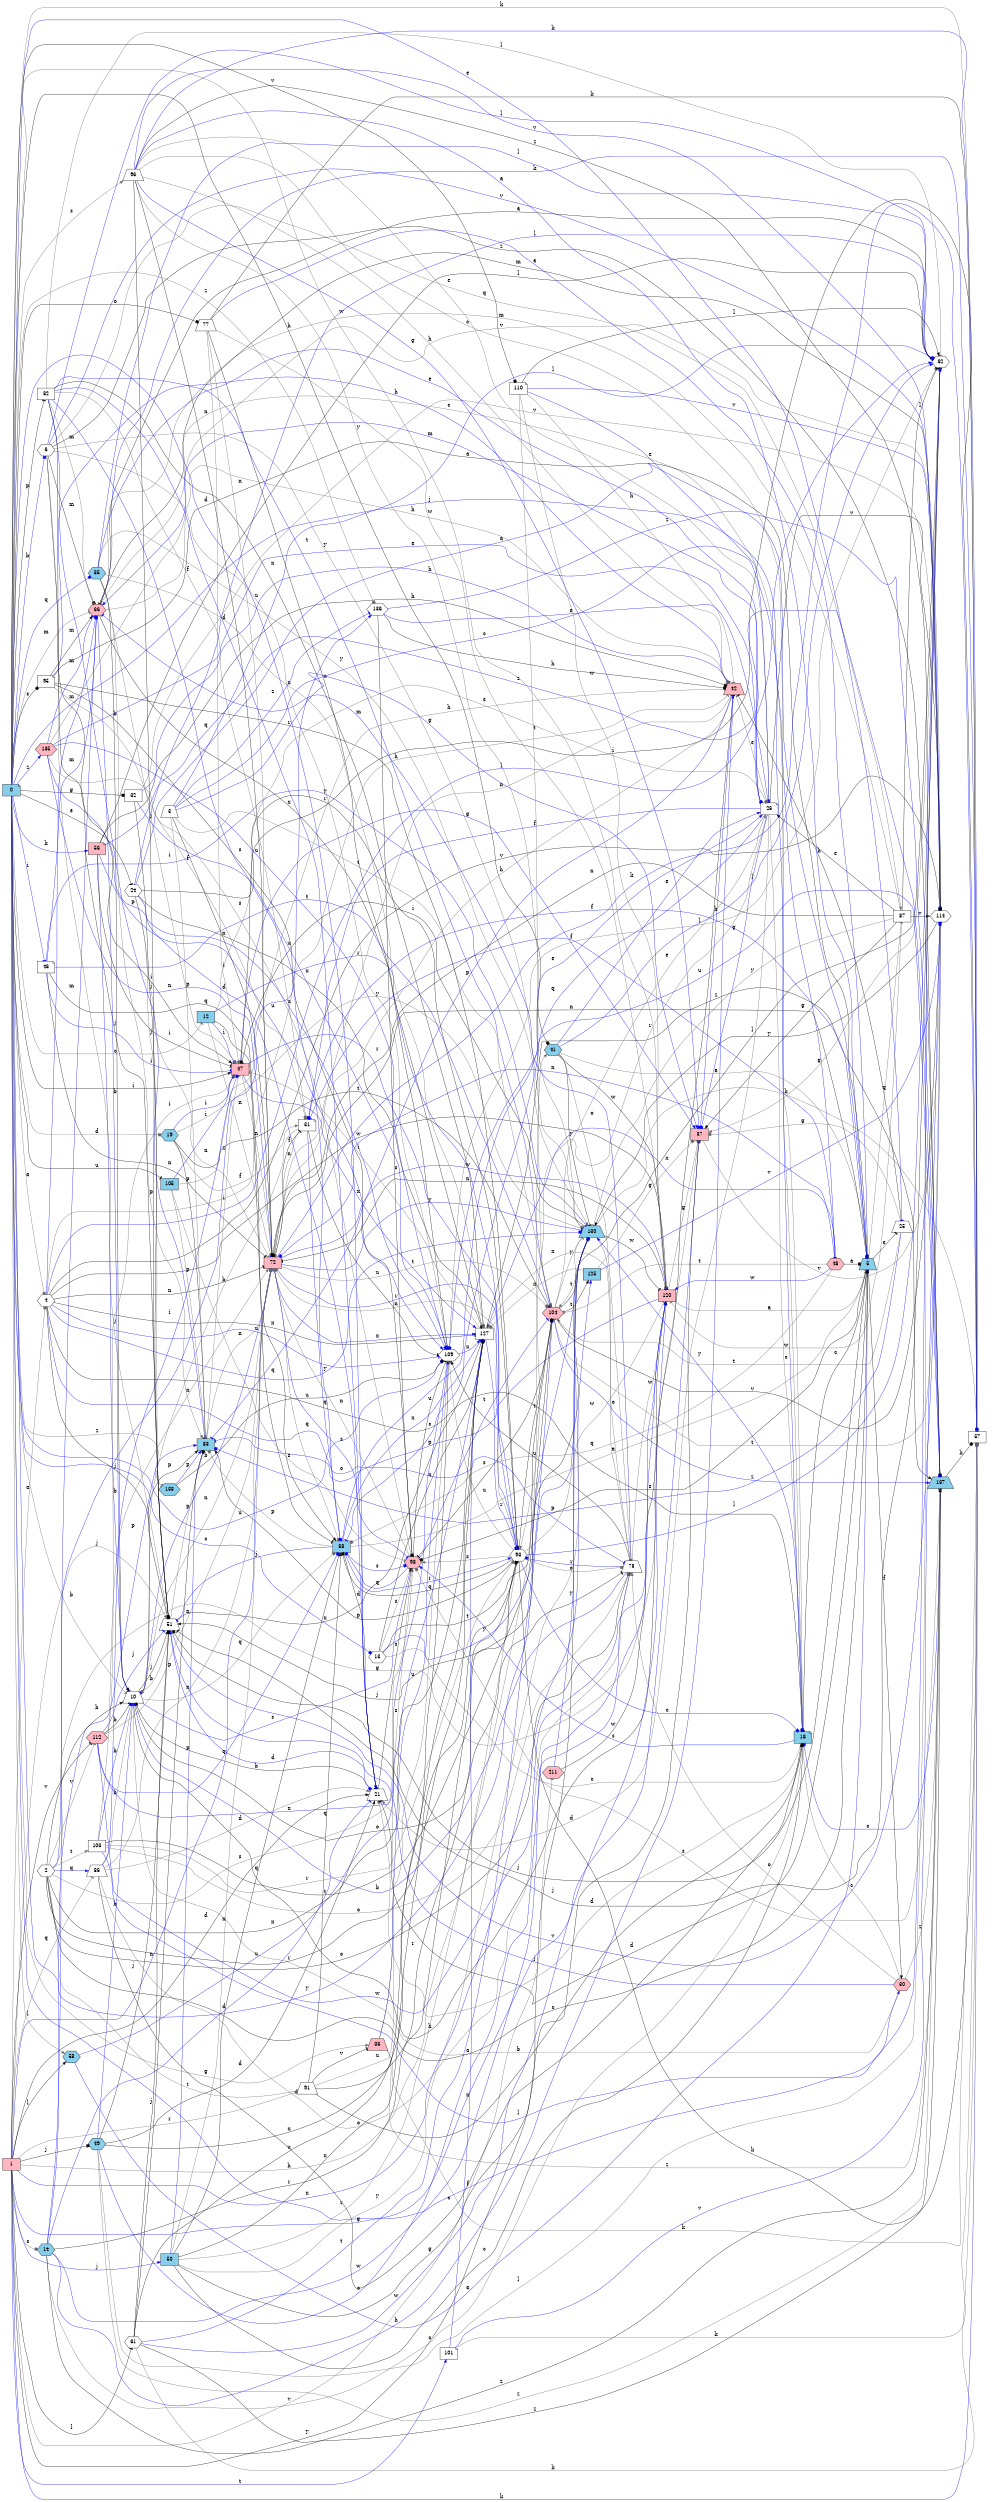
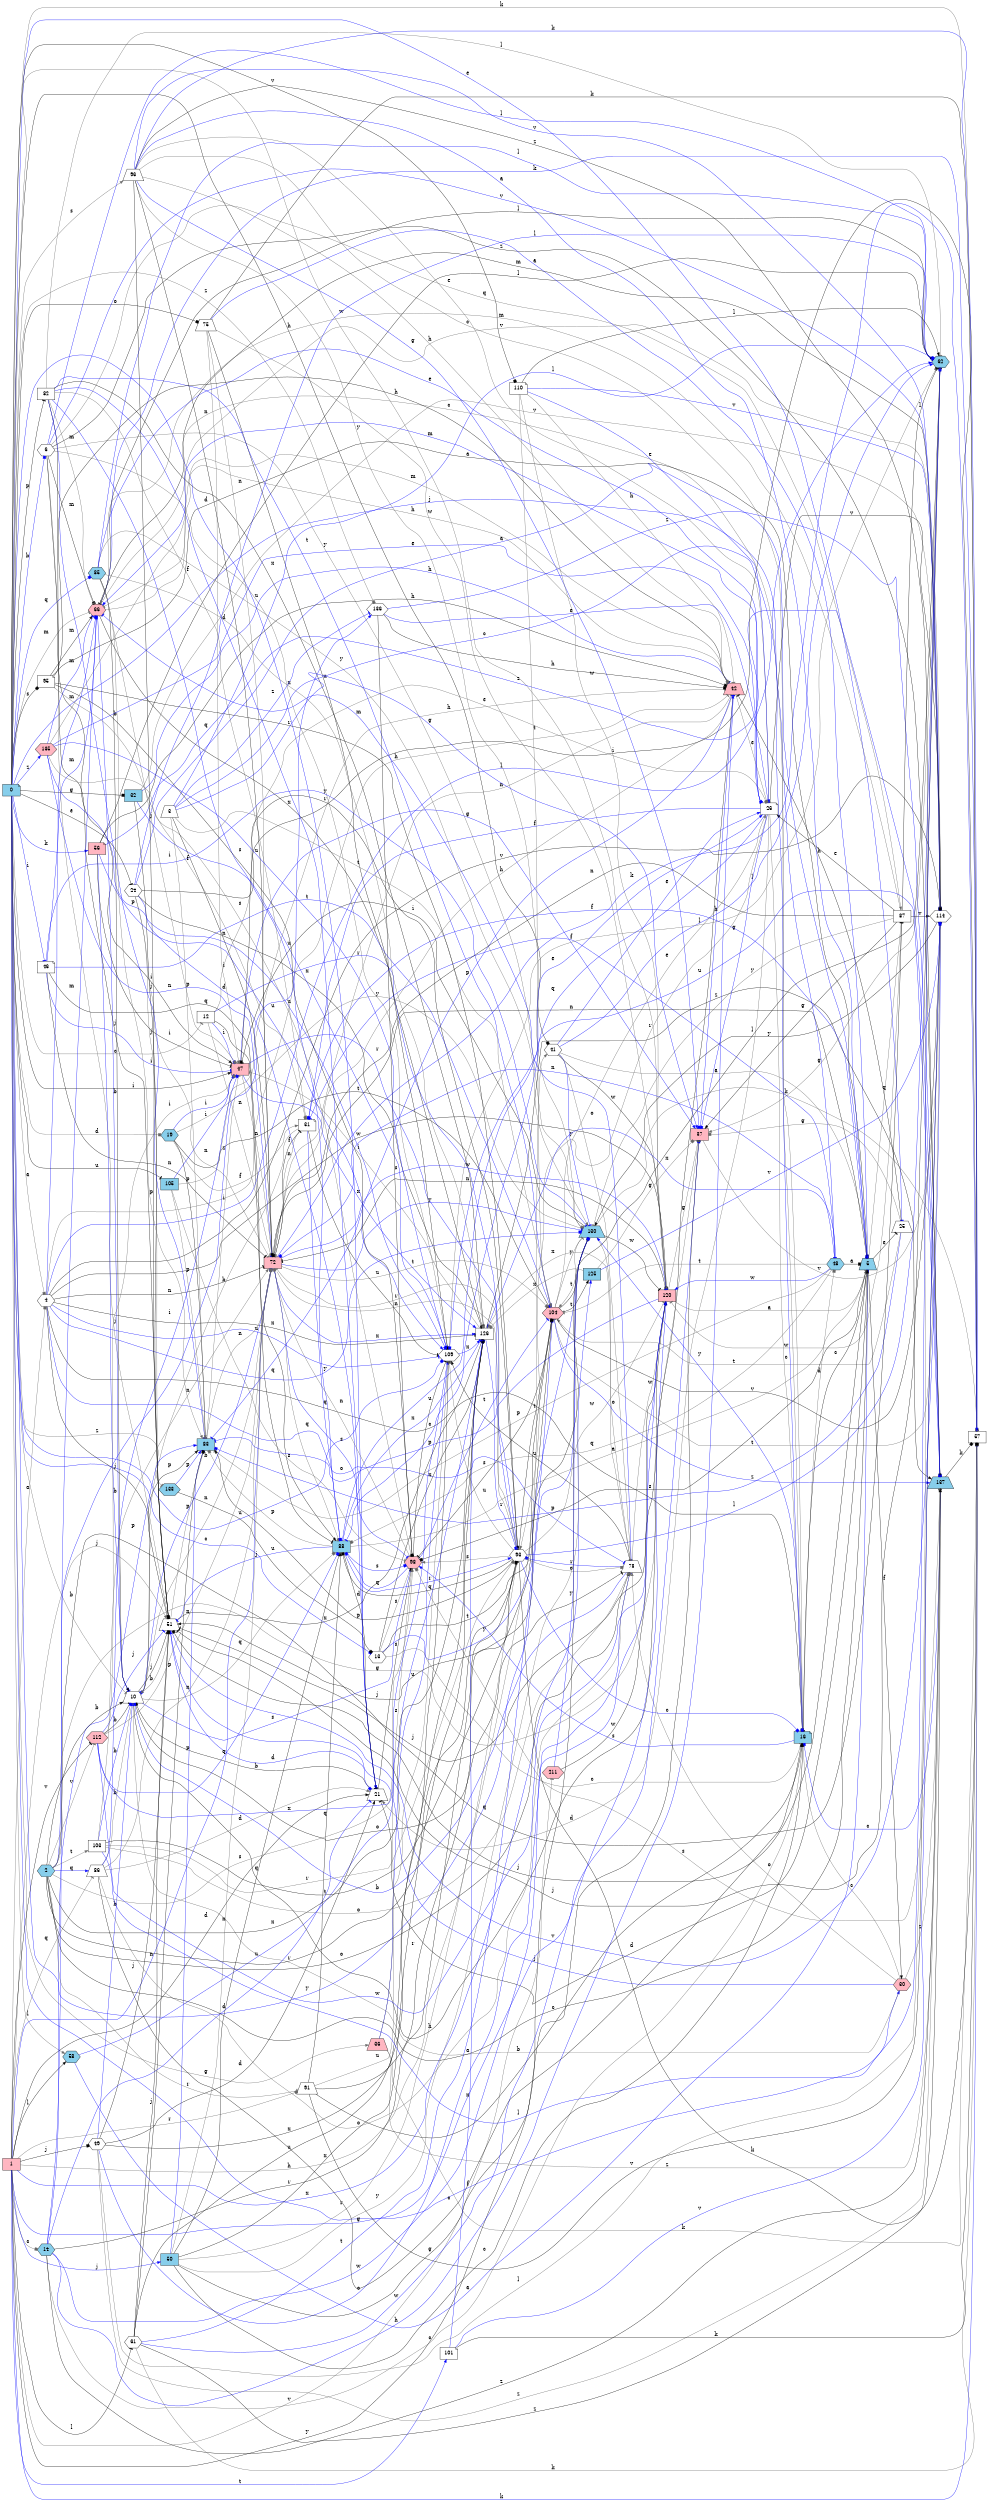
edge "96" -> "57": arrowhead box -> tee
edge "66" -> "62": label "a" -> "l"
node "77": label "77" -> "75"
node "62": fillcolor white -> skyblue
edge "95" -> "42": color blue -> black
edge "42" -> "66": added, label "m"
node "32": fillcolor white -> skyblue
node "12": fillcolor skyblue -> white
node "41": fillcolor skyblue -> white
edge "41" -> "130": color black -> blue
node "48": fillcolor lightpink -> skyblue
edge "72" -> "93": color blue -> gray40
edge "93" -> "72": arrowhead box -> tee
node "127": label "127" -> "126"
edge "133" -> "109": now "133" -> "13"
edge "48" -> "83": added, label "p"
edge "120" -> "51": added, label "j"
edge "2" -> "87": added, label "q"
node "2": fillcolor white -> skyblue
edge "16" -> "21": now "16" -> "48"
edge "91" -> "36": now "91" -> "114"
edge "101" -> "57": color gray40 -> black
node "49": fillcolor skyblue -> white
